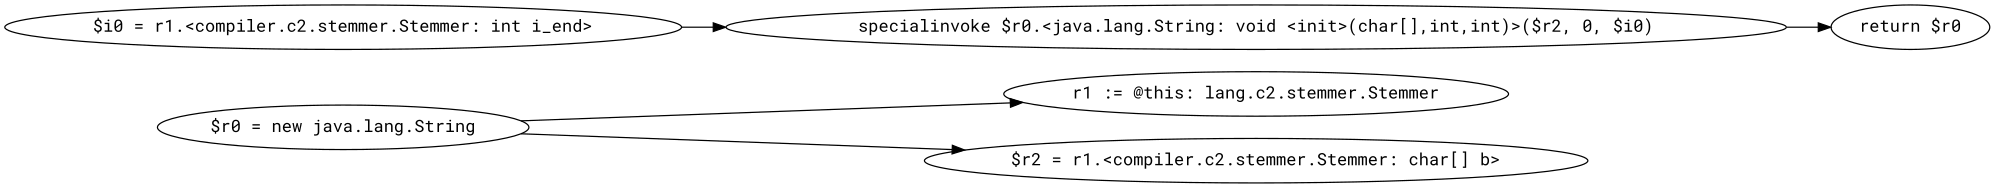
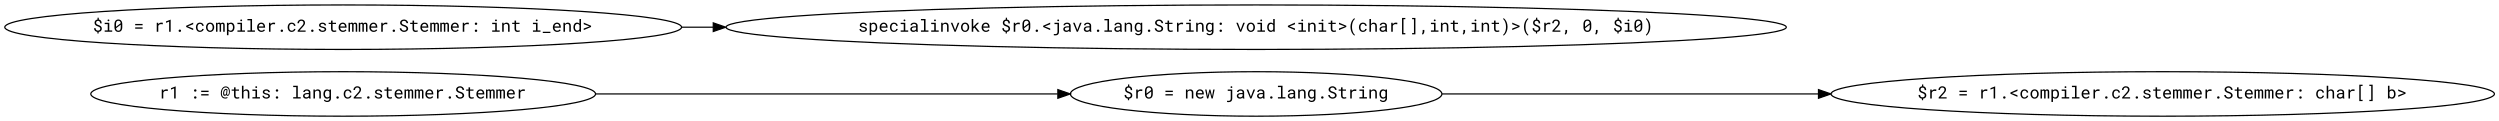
node "return $r0": removed
edge "$r0 = new java.lang.String" -> "r1 := @this: lang.c2.stemmer.Stemmer": reversed
